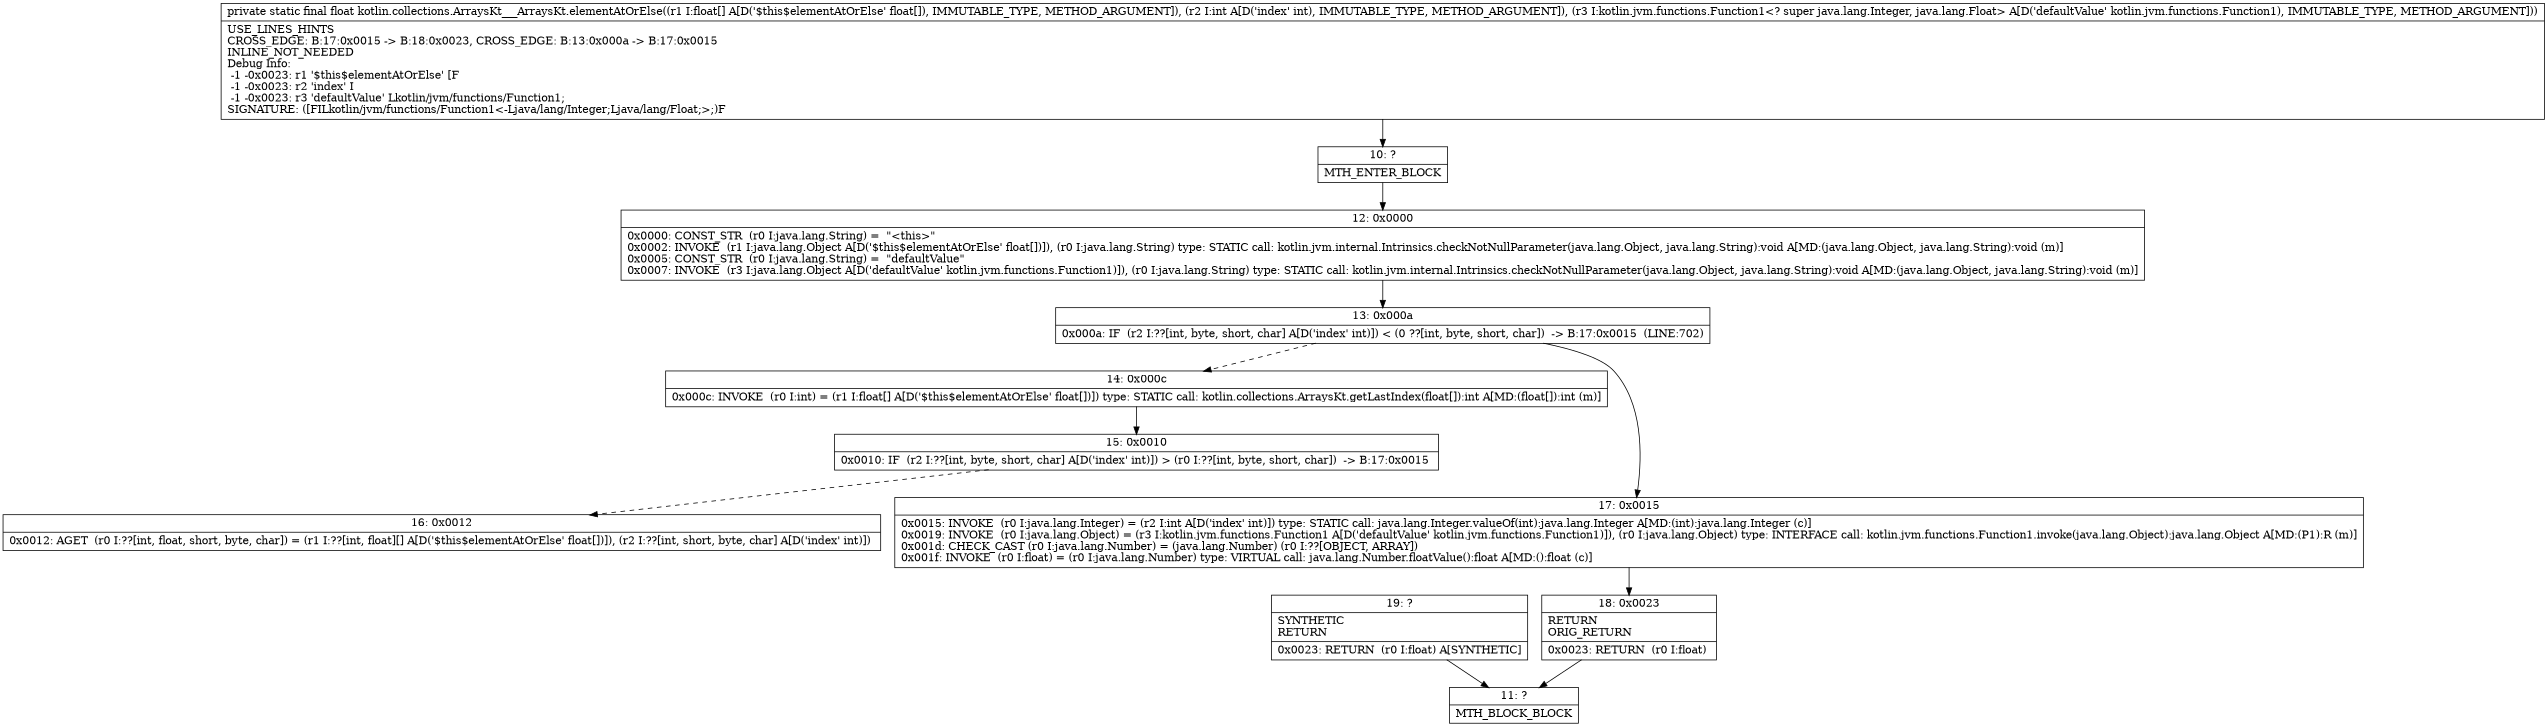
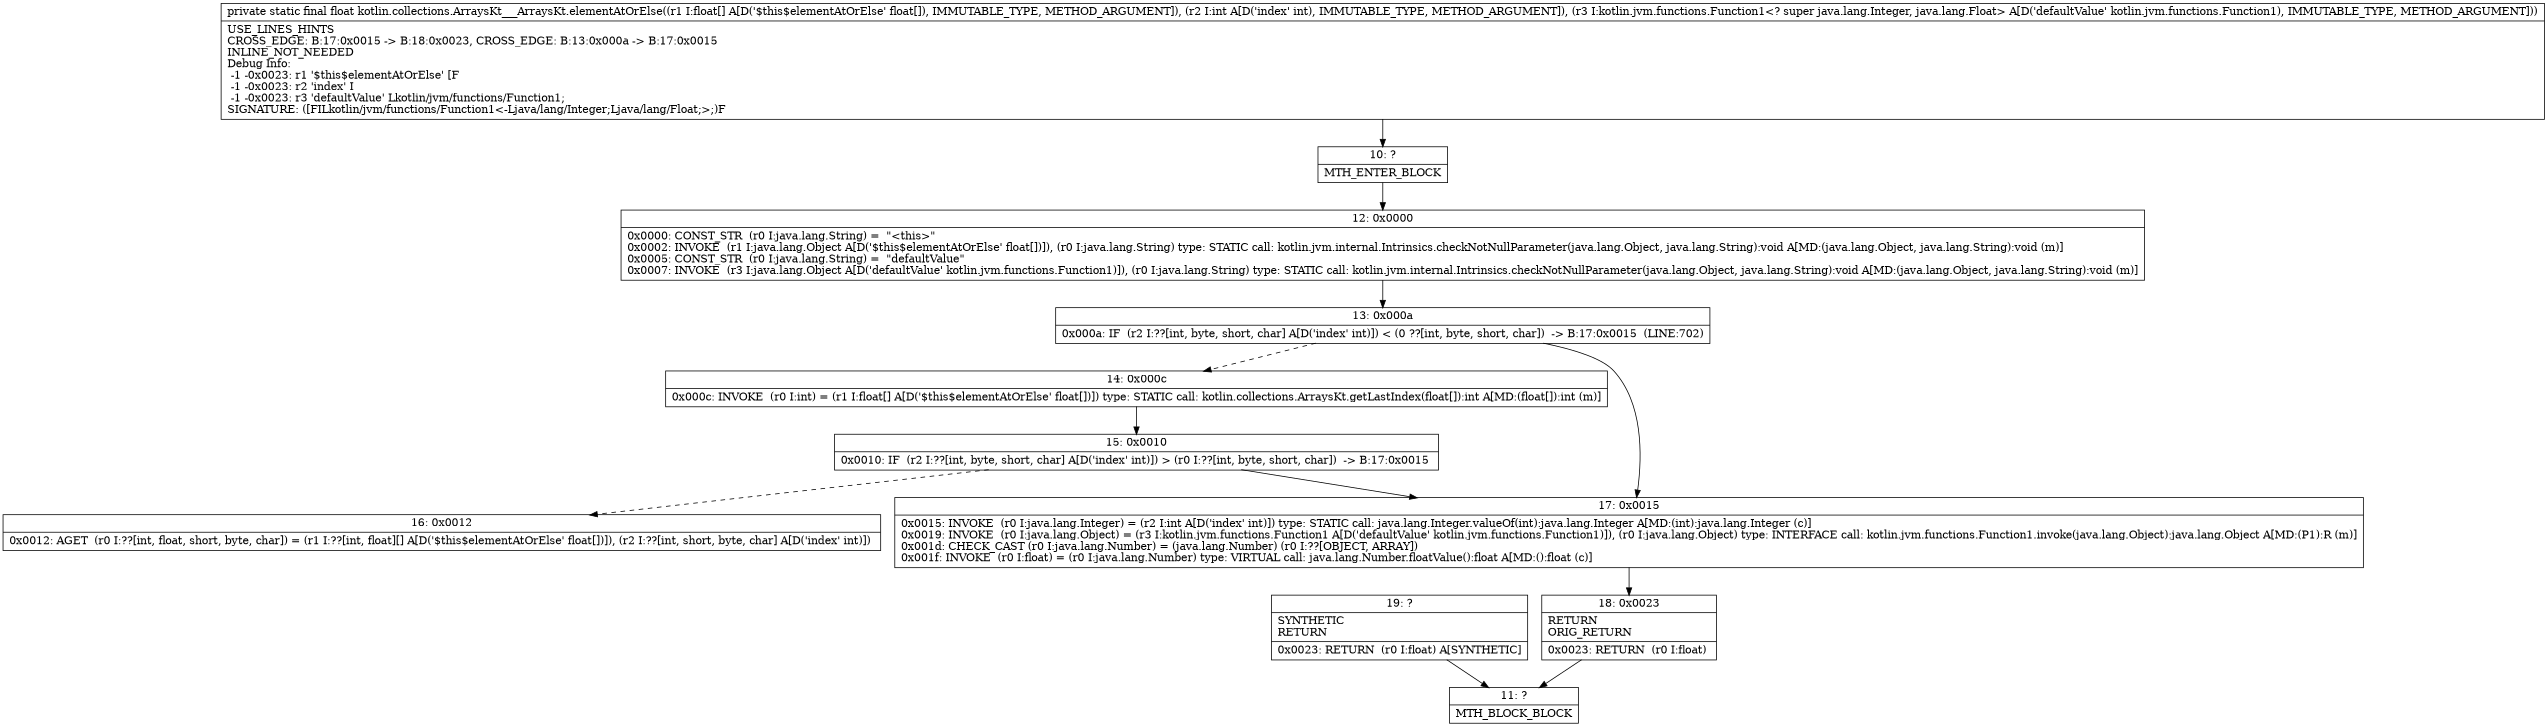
edge "15: 0x0010" -> "17: 0x0015": added
